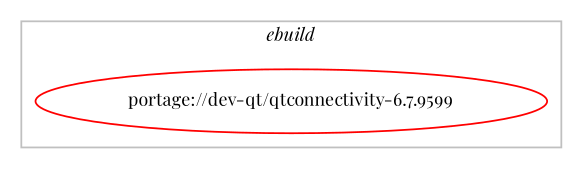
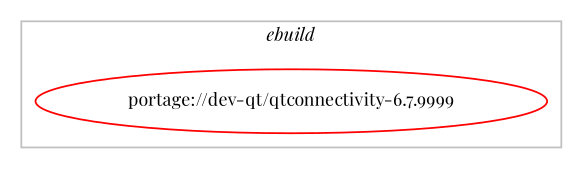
node "portage://dev-qt/qtconnectivity-6.7.9599": label "portage://dev-qt/qtconnectivity-6.7.9599" -> "portage://dev-qt/qtconnectivity-6.7.9999"
